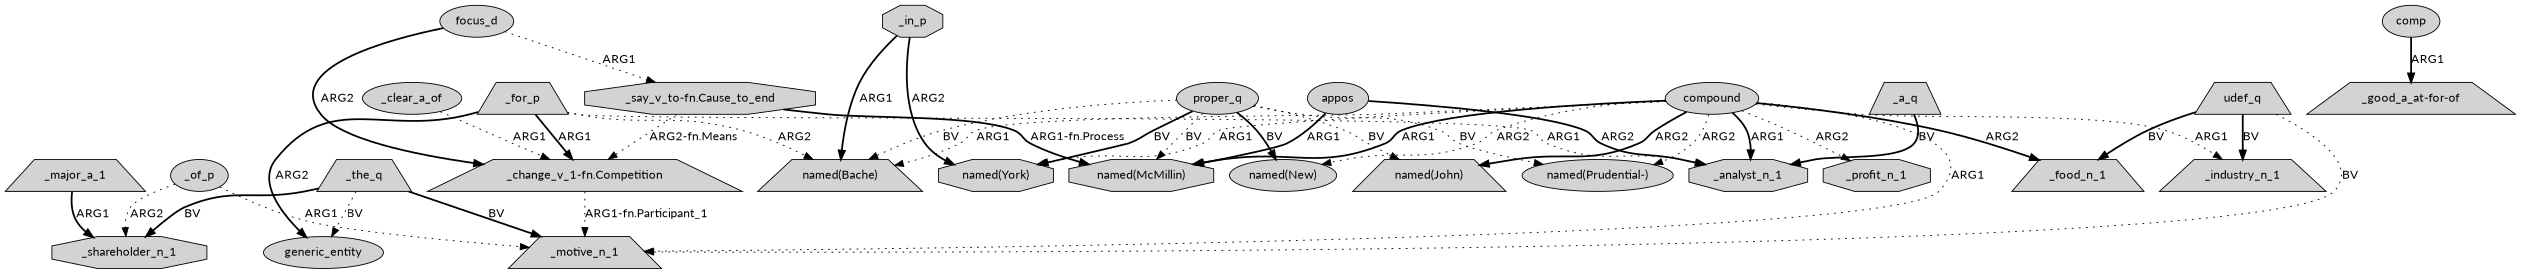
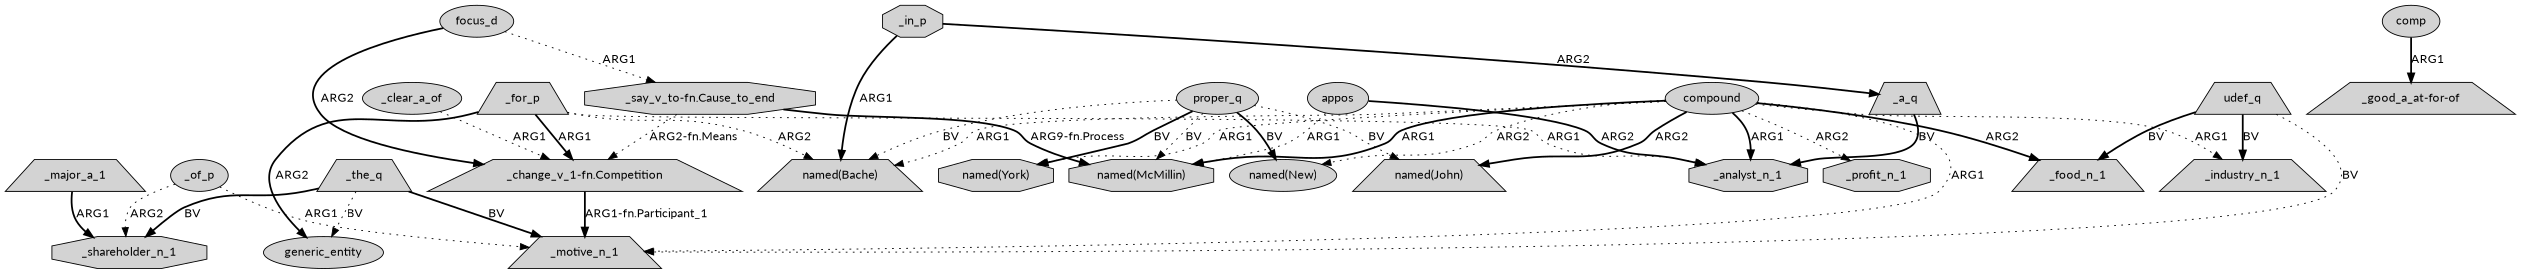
edge "_in_p" -> "named(York)": now "_in_p" -> "_a_q"
edge "_say_v_to-fn.Cause_to_end" -> "named(McMillin)": label "ARG1-fn.Process" -> "ARG9-fn.Process"
edge "appos" -> "named(McMillin)": style bold -> dotted
node "named(Prudential-)": removed
edge "_change_v_1-fn.Competition" -> "_motive_n_1": style dotted -> bold
